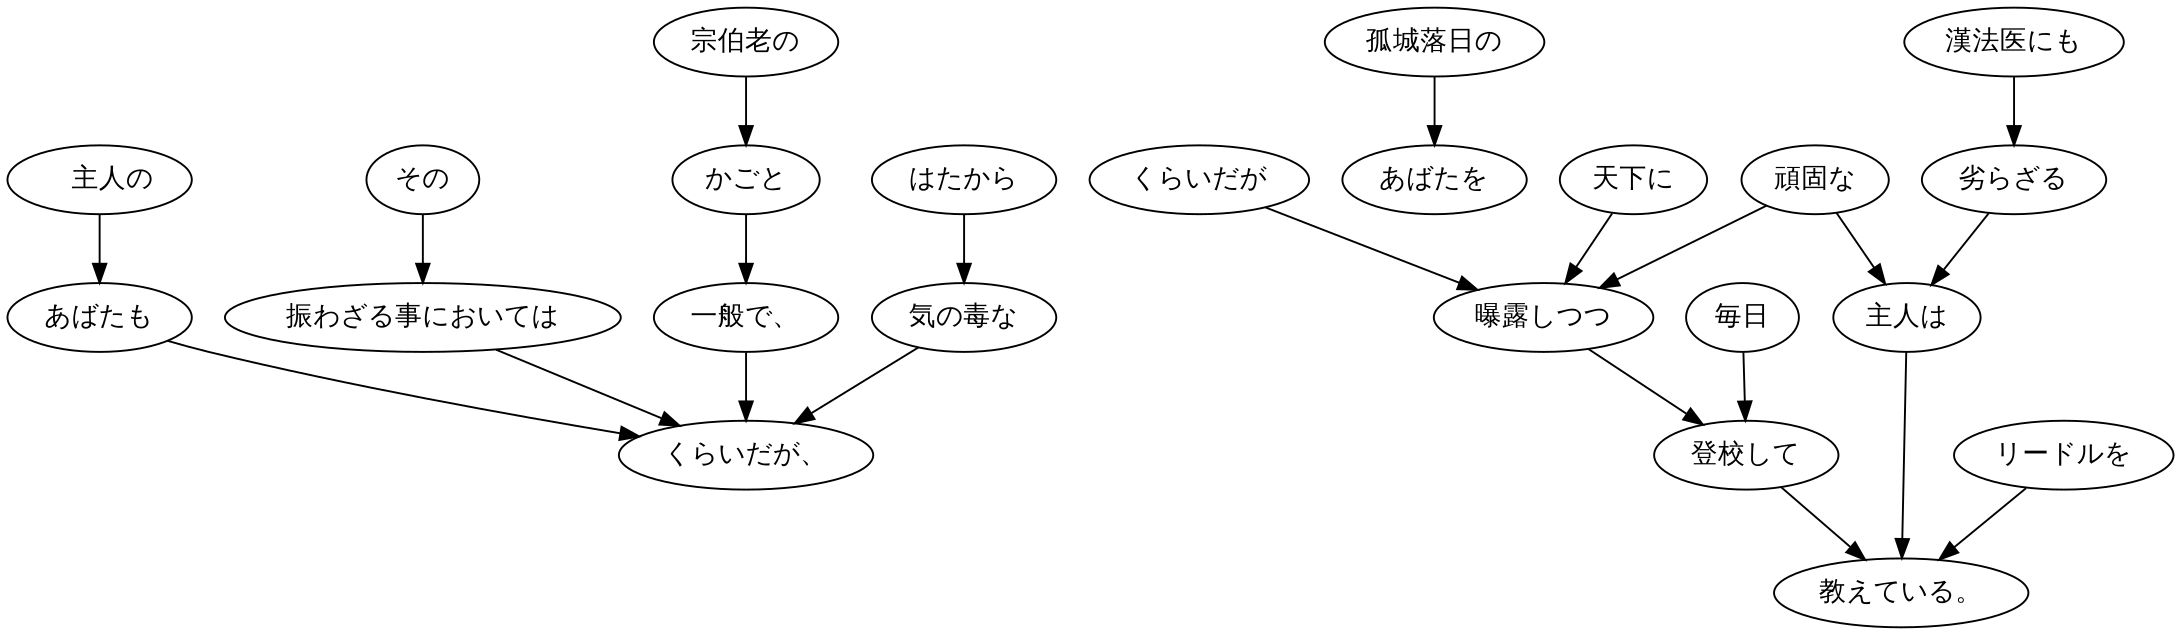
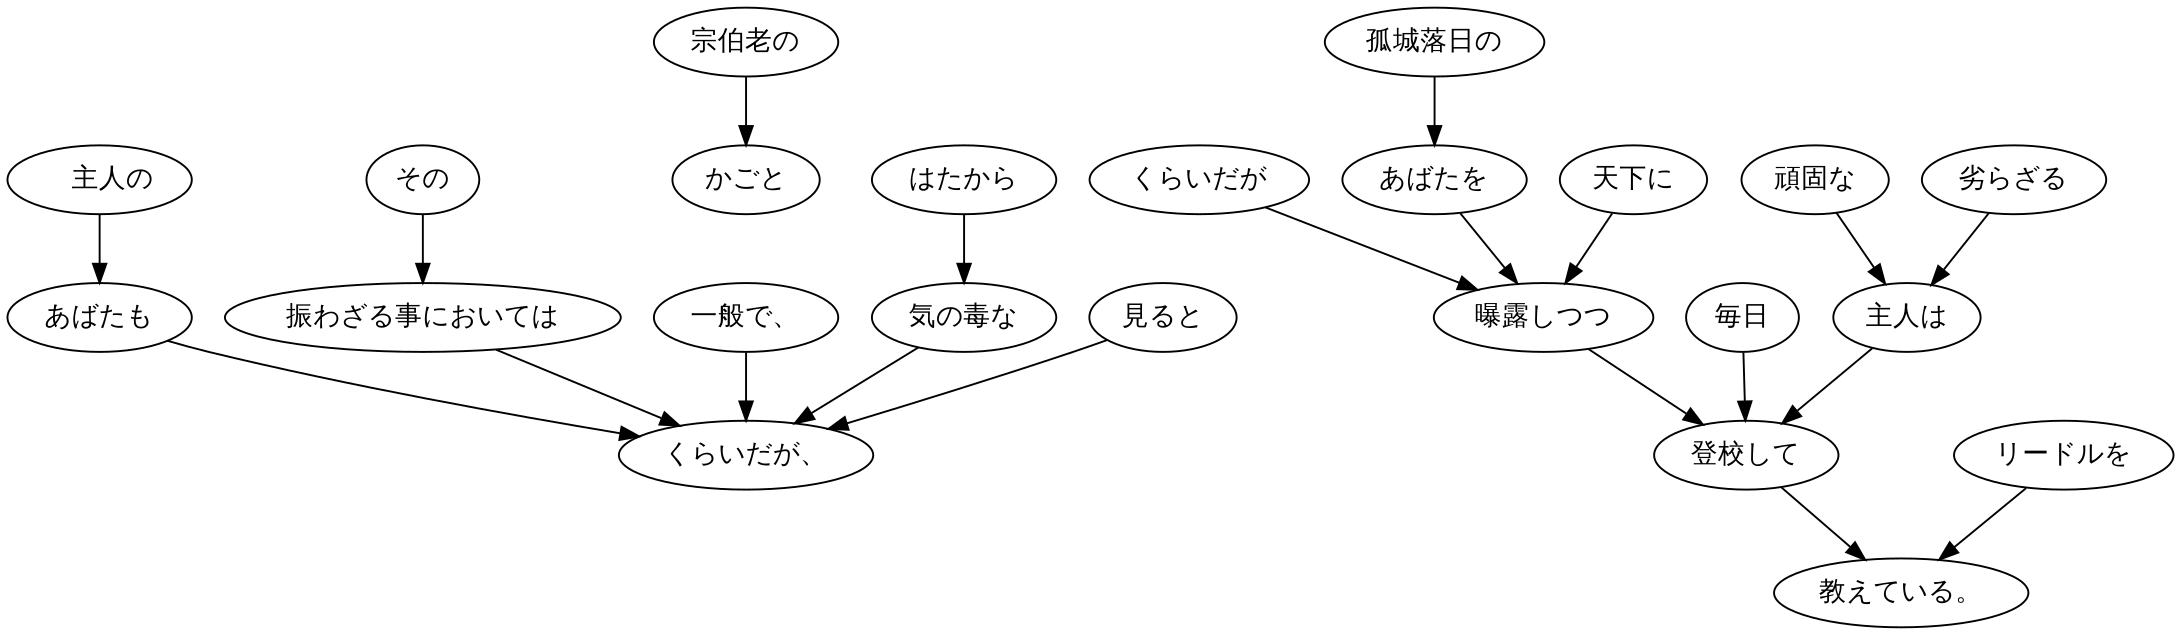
node "漢法医にも": removed
edge "かごと" -> "一般で、": removed
edge "頑固な" -> "曝露しつつ": now "あばたを" -> "曝露しつつ"
node "見ると": added
edge "主人は" -> "教えている。": now "主人は" -> "登校して"
